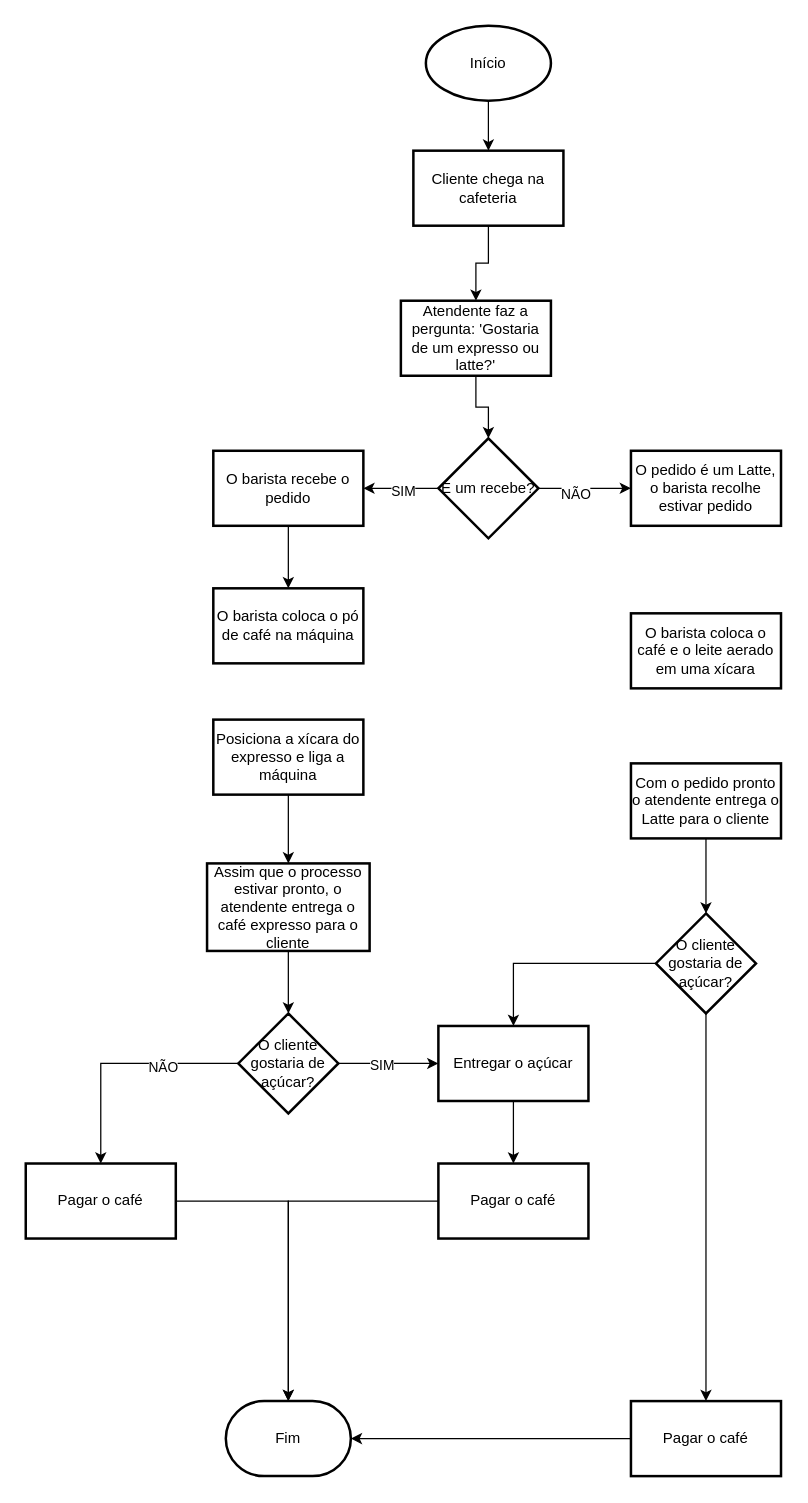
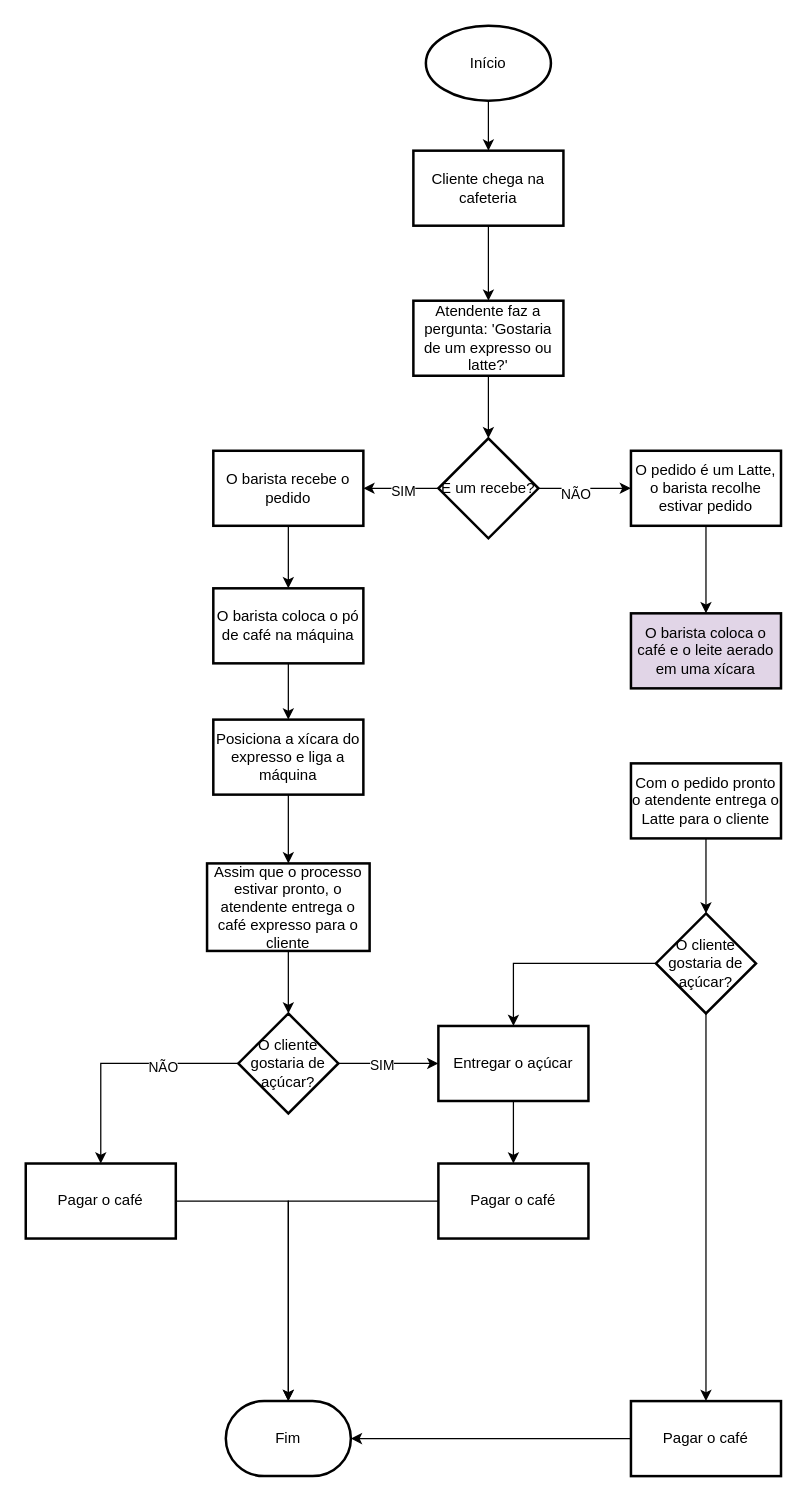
node "Atendente faz a pergunta: 'Gostaria de um expresso ou latte?'": moved (476, 338) -> (488, 338)
edge "O pedido é um Latte, o barista recolhe estivar pedido" -> "O barista coloca o café e o leite aerado em uma xícara": added
node "O barista coloca o café e o leite aerado em uma xícara": fillcolor #ffffff -> #e1d5e7
edge "O barista coloca o pó de café na máquina" -> "Posiciona a xícara do expresso e liga a máquina": added
